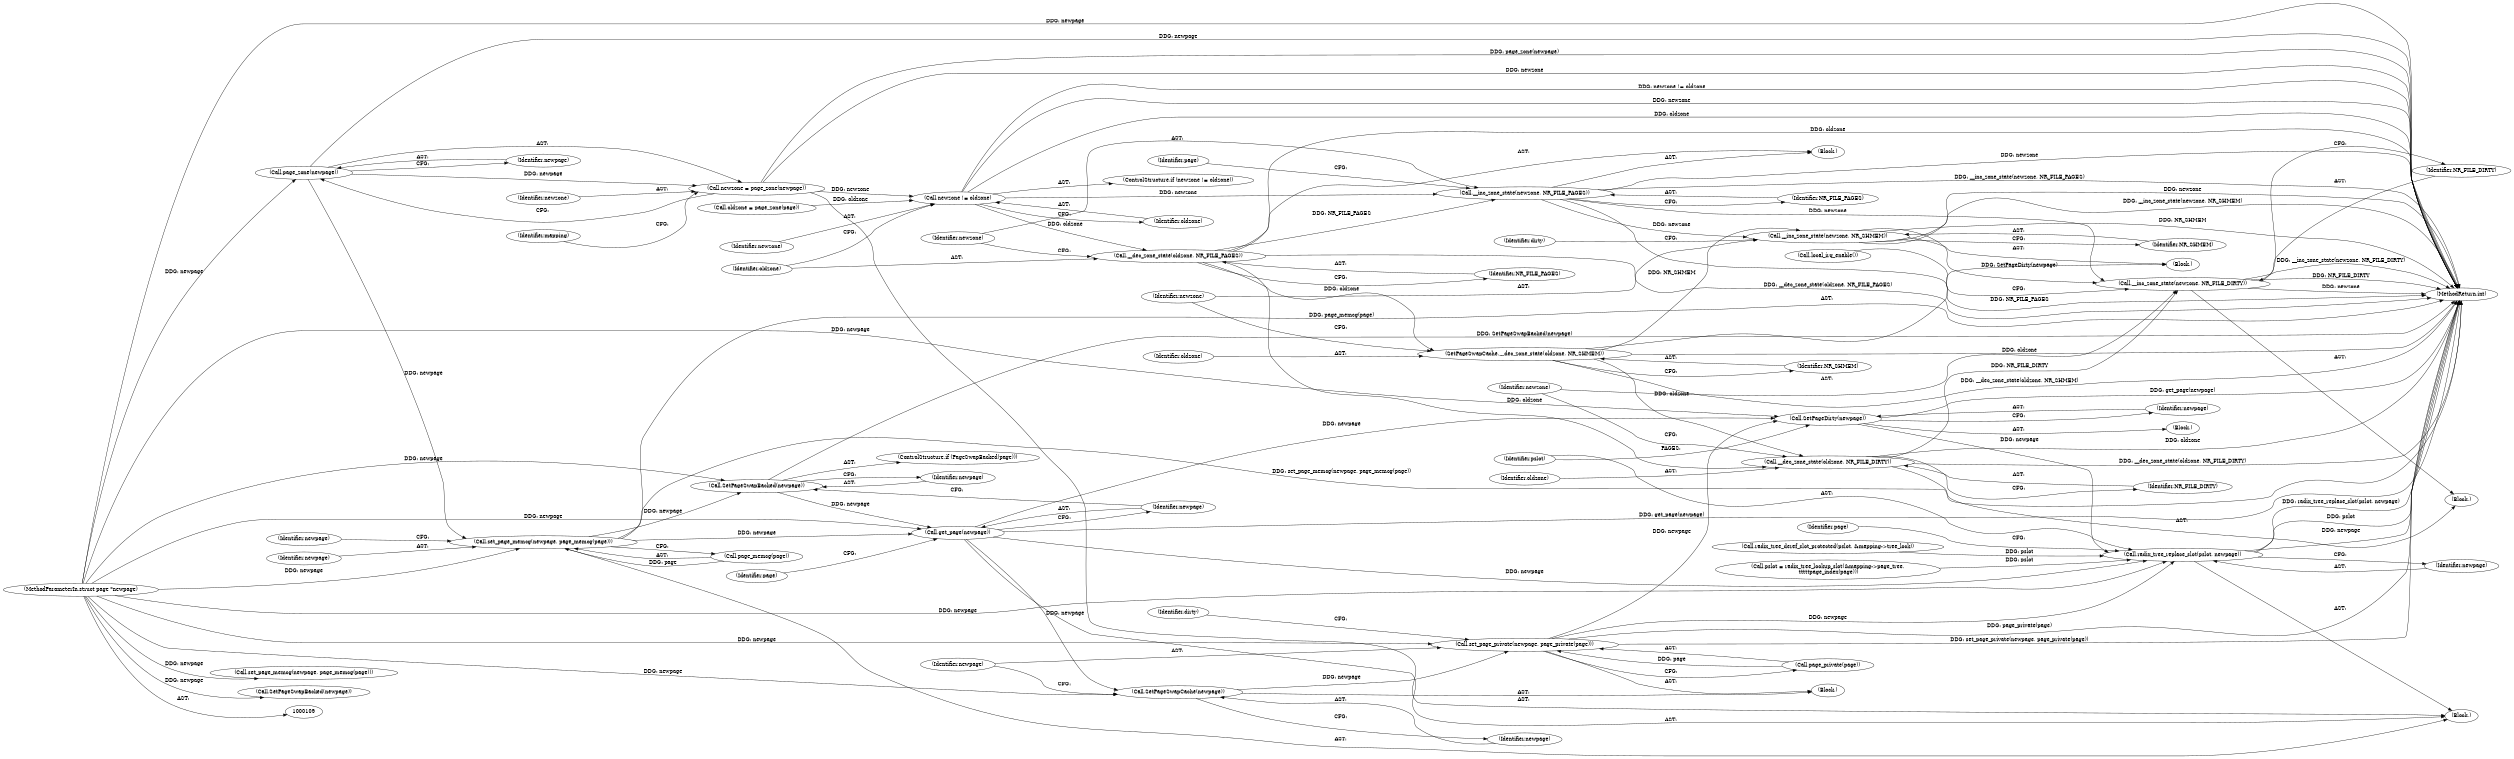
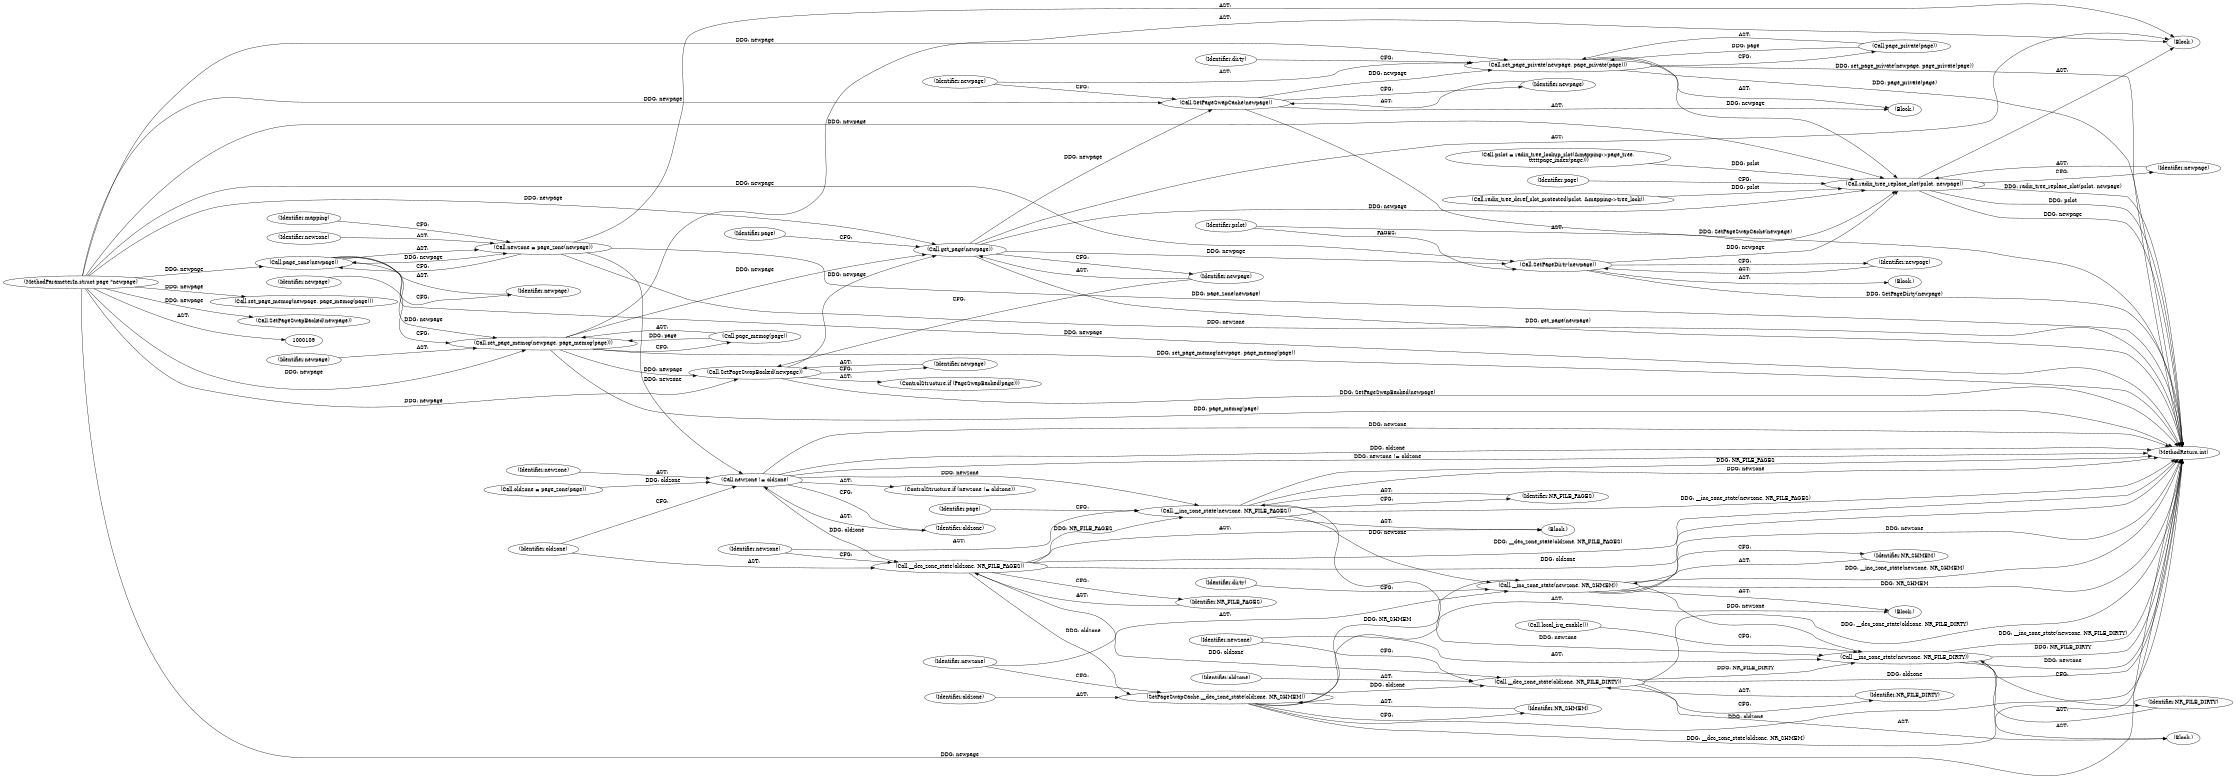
edge "(Call,SetPageSwapCache(newpage))" -> "(MethodReturn,int)": added, label "DDG: SetPageSwapCache(newpage)"
edge "(Call,__inc_zone_state(newzone, NR_SHMEM))" -> "(Call,__inc_zone_state(newzone, NR_FILE_DIRTY))": label "DDG: SetPageDirty(newpage)" -> "DDG: newzone"
edge "(Call,SetPageDirty(newpage))" -> "(MethodReturn,int)": label "DDG: get_page(newpage)" -> "DDG: SetPageDirty(newpage)"
edge "(Call,set_page_private(newpage, page_private(page)))" -> "(Call,SetPageDirty(newpage))": removed, label "DDG: newpage"
